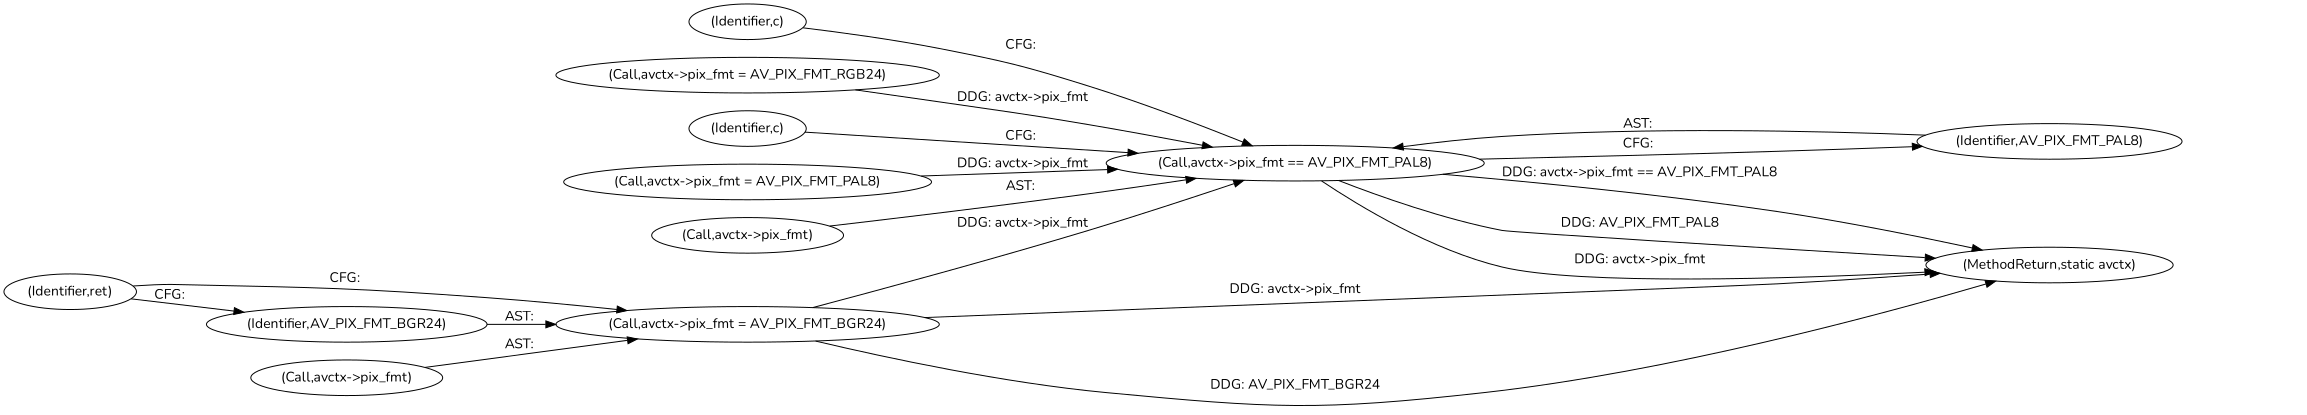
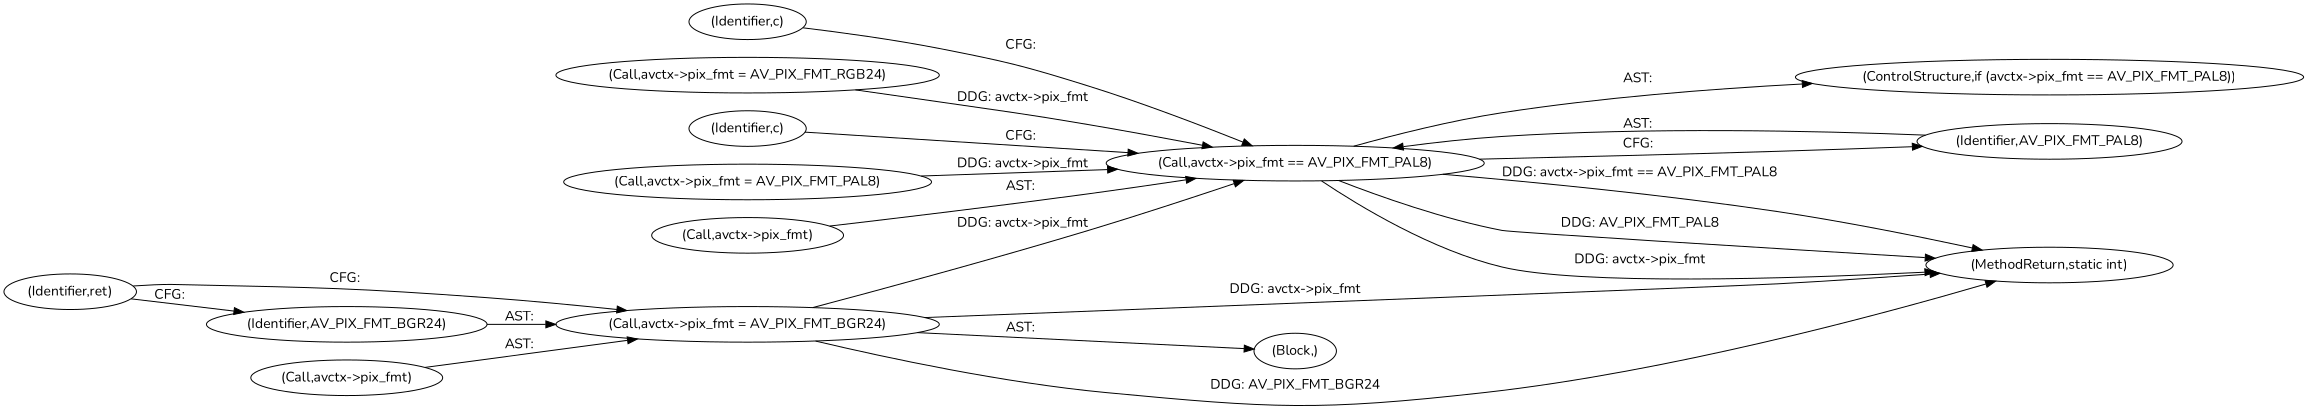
node "(ControlStructure,if (avctx->pix_fmt == AV_PIX_FMT_PAL8))": added
node "(MethodReturn,static avctx)": label "(MethodReturn,static avctx)" -> "(MethodReturn,static int)"
node "(Block,)": added
